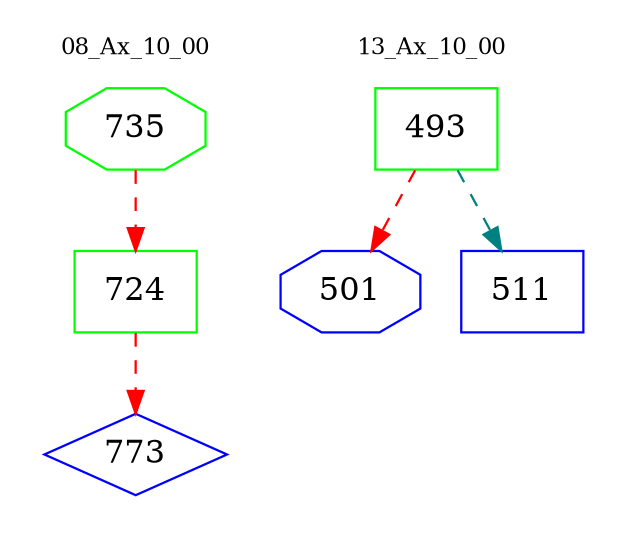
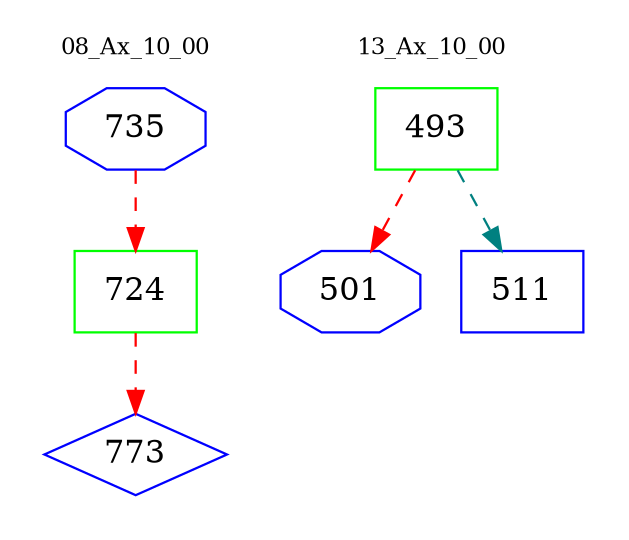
node "735": color green -> blue
